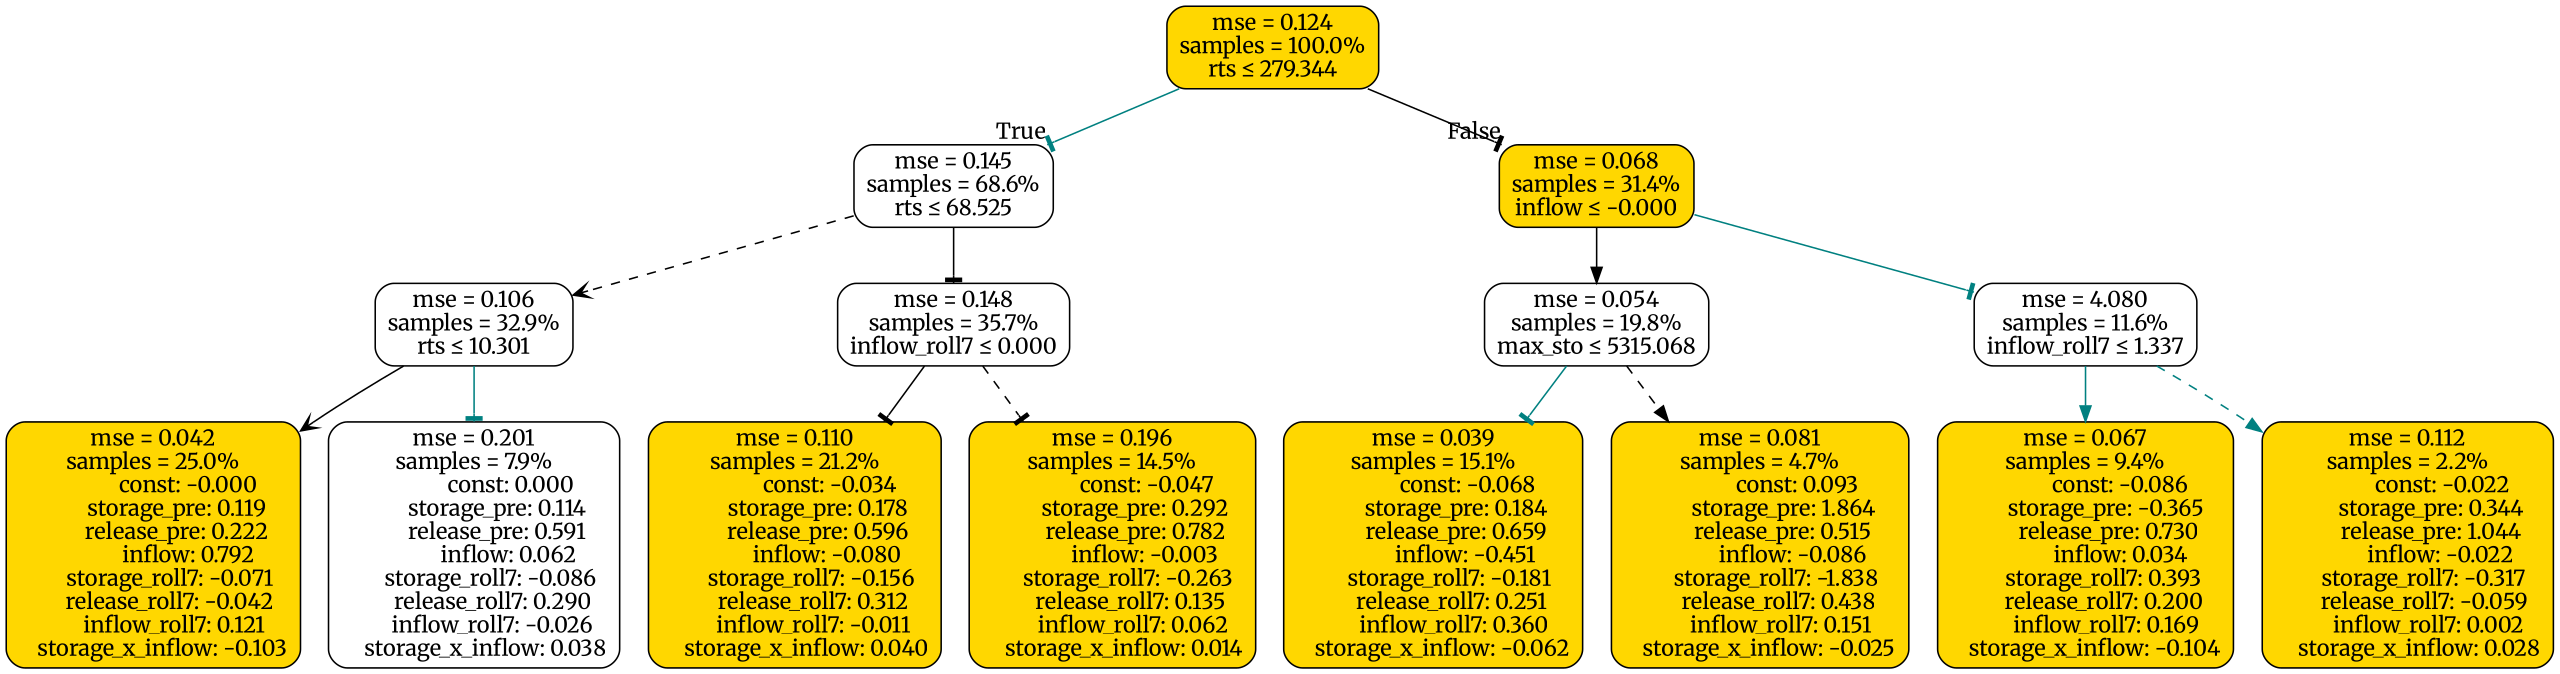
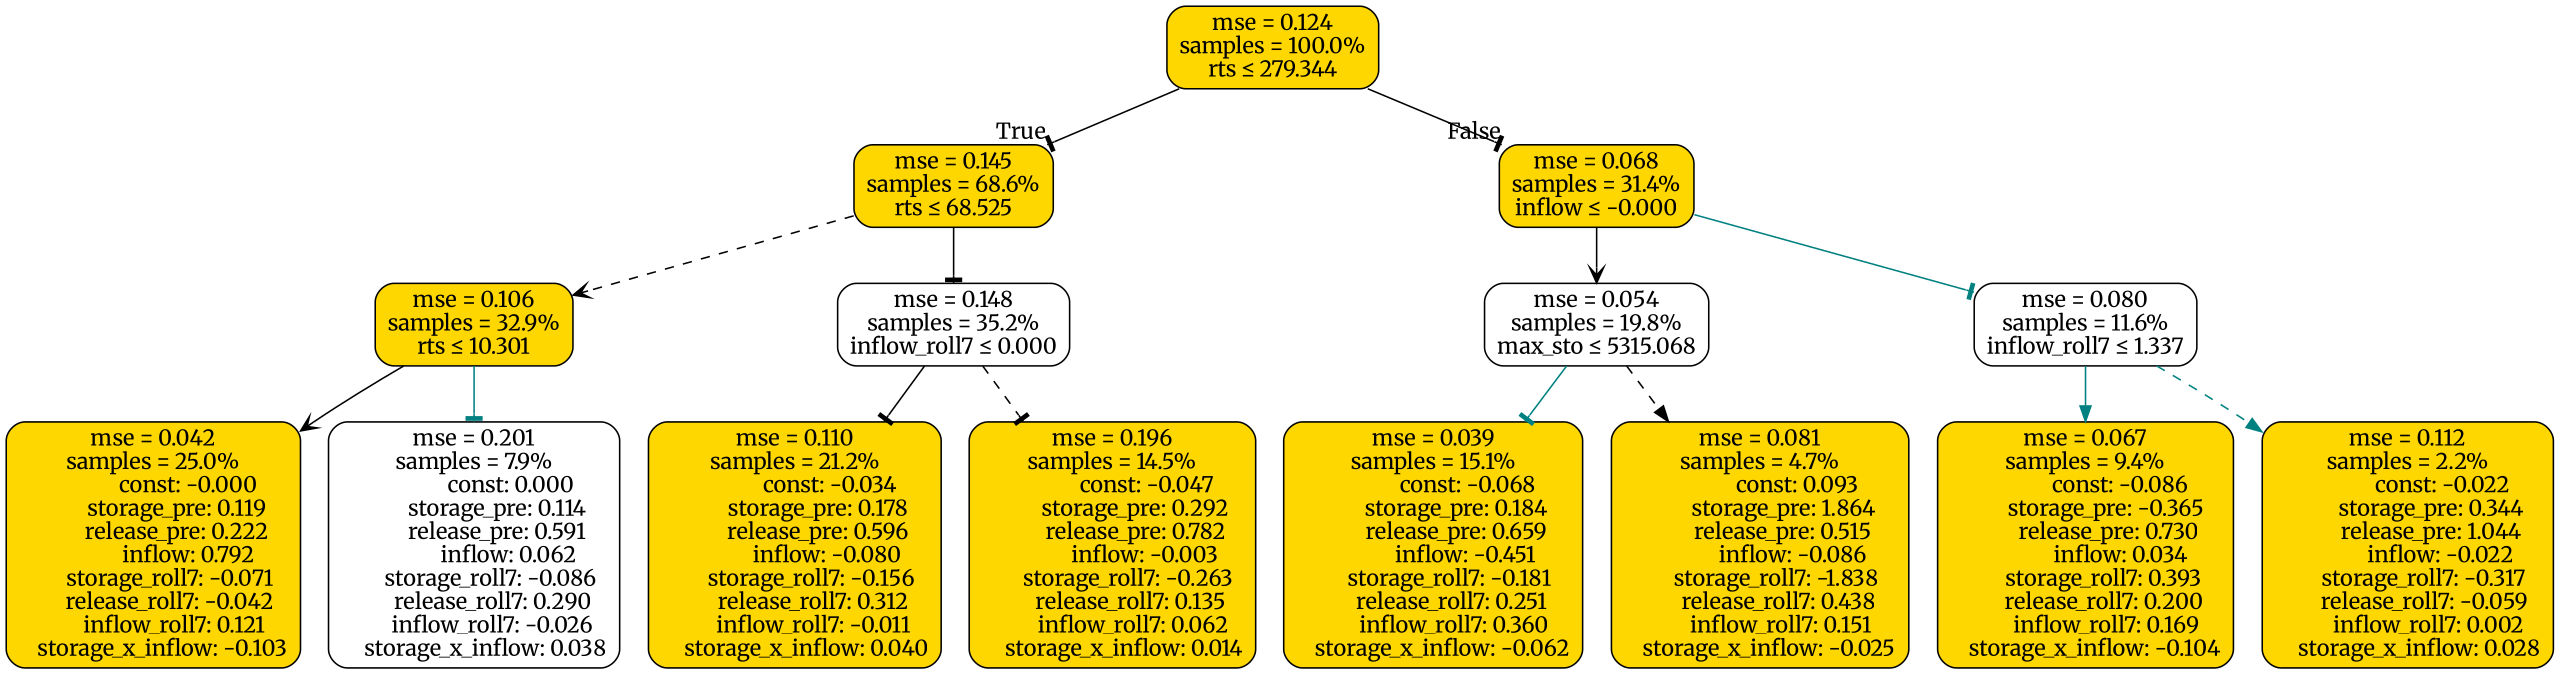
edge "mse = 0.124 samples = 100.0% rts ≤ 279.344" -> "mse = 0.145 samples = 68.6% rts ≤ 68.525": color teal -> black
node "mse = 0.145 samples = 68.6% rts ≤ 68.525": fillcolor white -> gold
edge "mse = 0.068 samples = 31.4% inflow ≤ -0.000" -> "mse = 0.054 samples = 19.8% max_sto ≤ 5315.068": arrowhead normal -> vee
node "mse = 0.106 samples = 32.9% rts ≤ 10.301": fillcolor white -> gold
node "mse = 0.148 samples = 35.7% inflow_roll7 ≤ 0.000": label "mse = 0.148 samples = 35.7% inflow_roll7 ≤ 0.000" -> "mse = 0.148 samples = 35.2% inflow_roll7 ≤ 0.000"
node "mse = 4.080 samples = 11.6% inflow_roll7 ≤ 1.337": label "mse = 4.080 samples = 11.6% inflow_roll7 ≤ 1.337" -> "mse = 0.080 samples = 11.6% inflow_roll7 ≤ 1.337"
